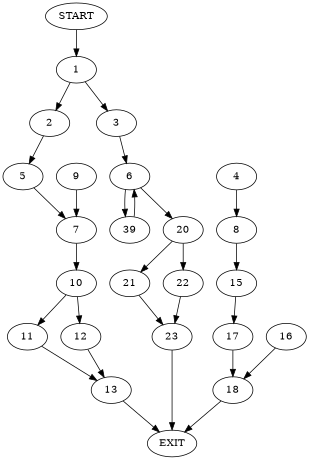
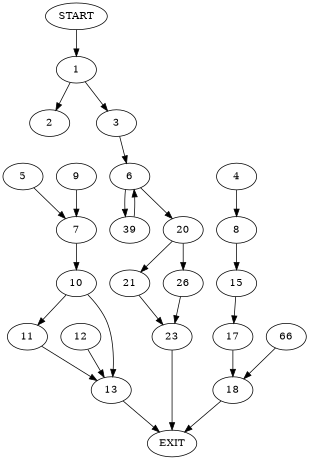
edge "2" -> "5": removed
node "22": label "22" -> "26"
edge "10" -> "12": now "10" -> "13"
node "16": label "16" -> "66"
